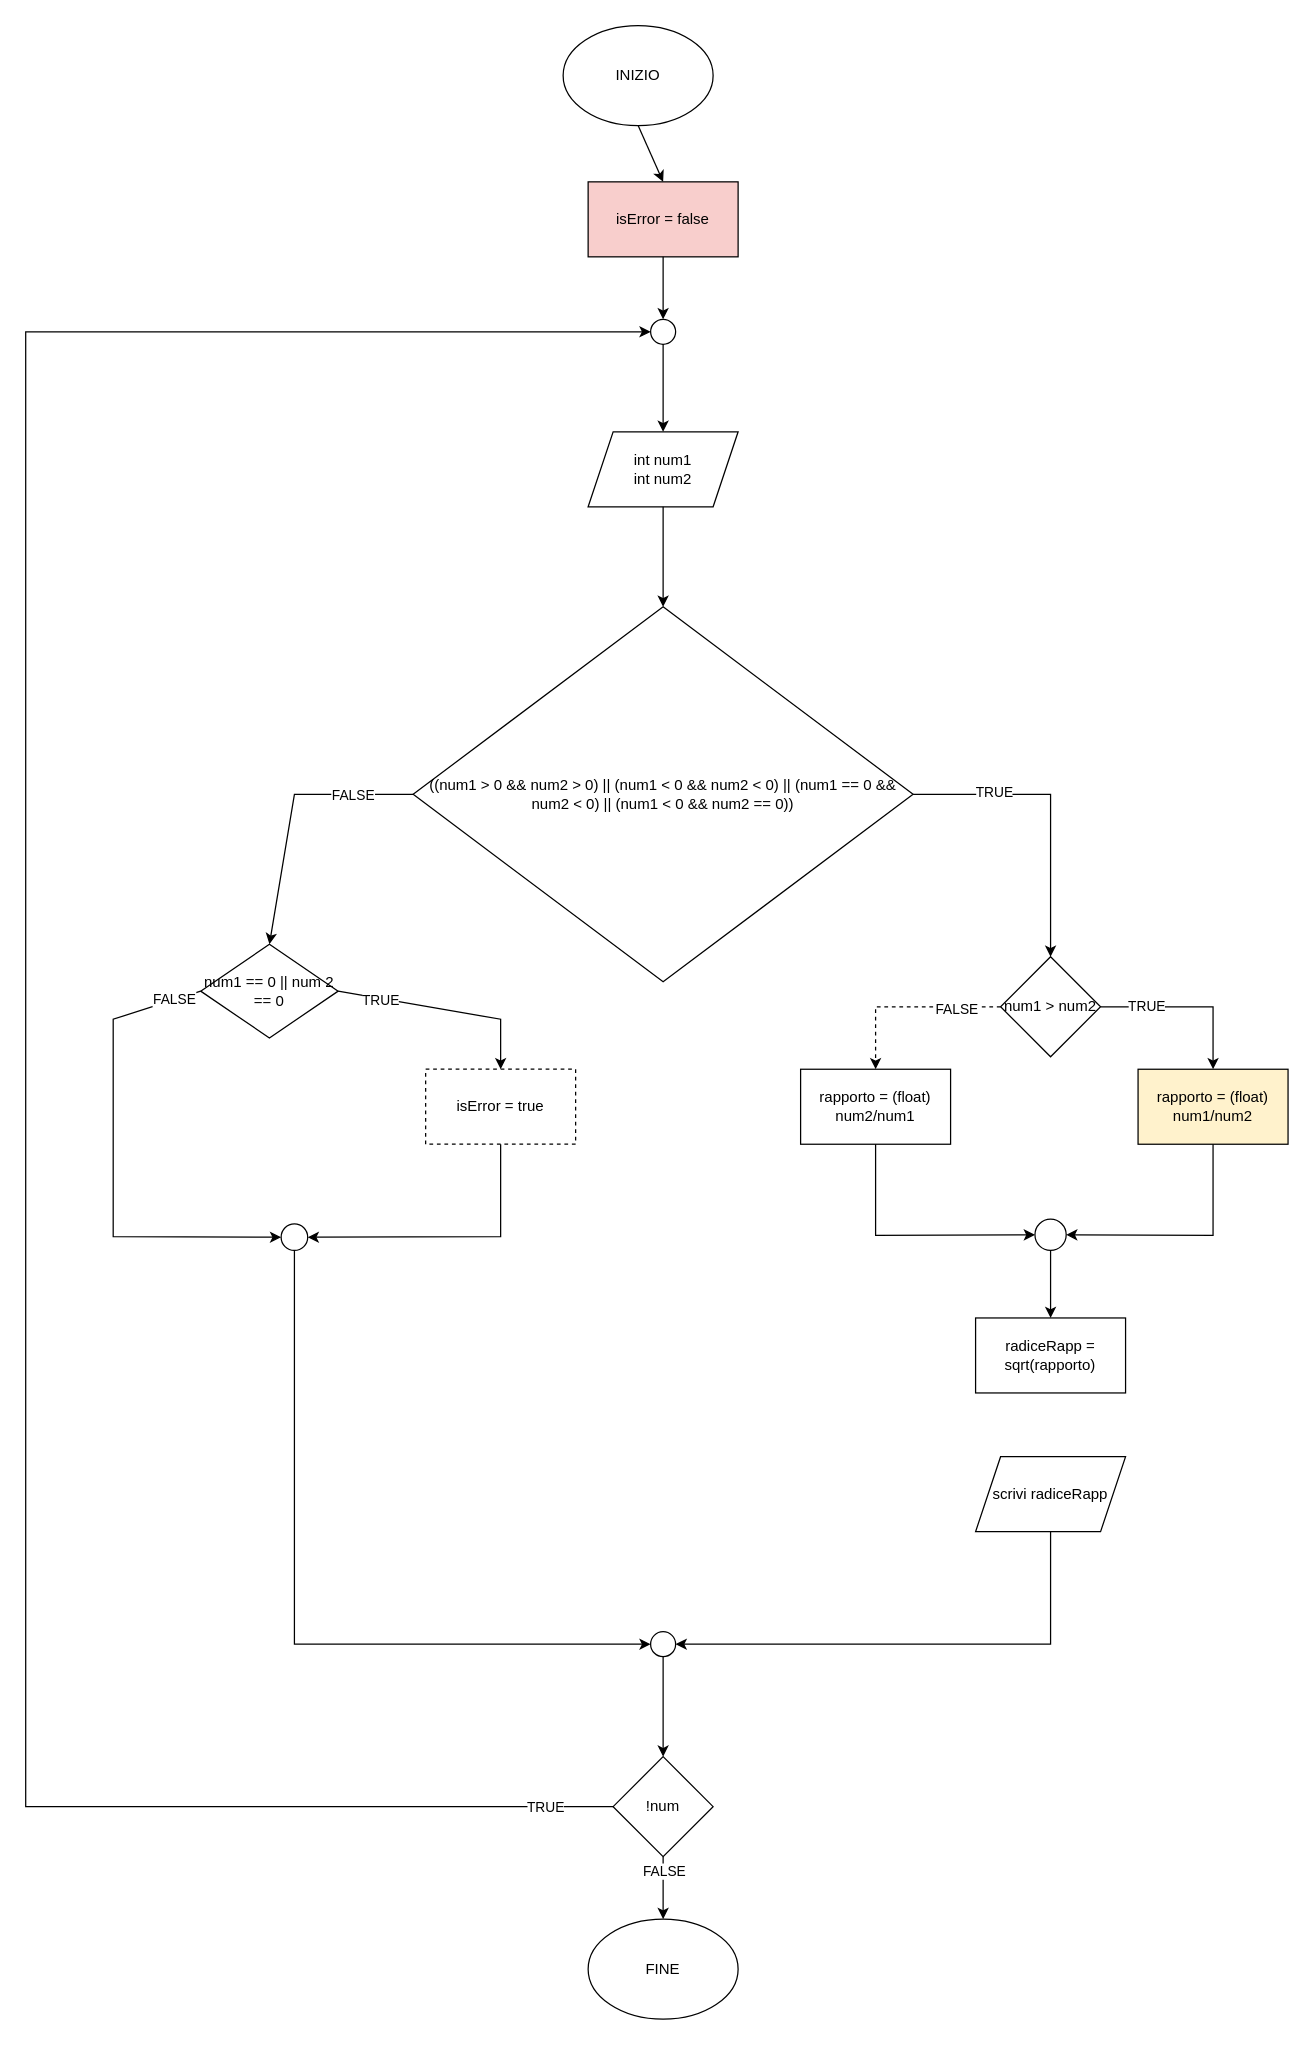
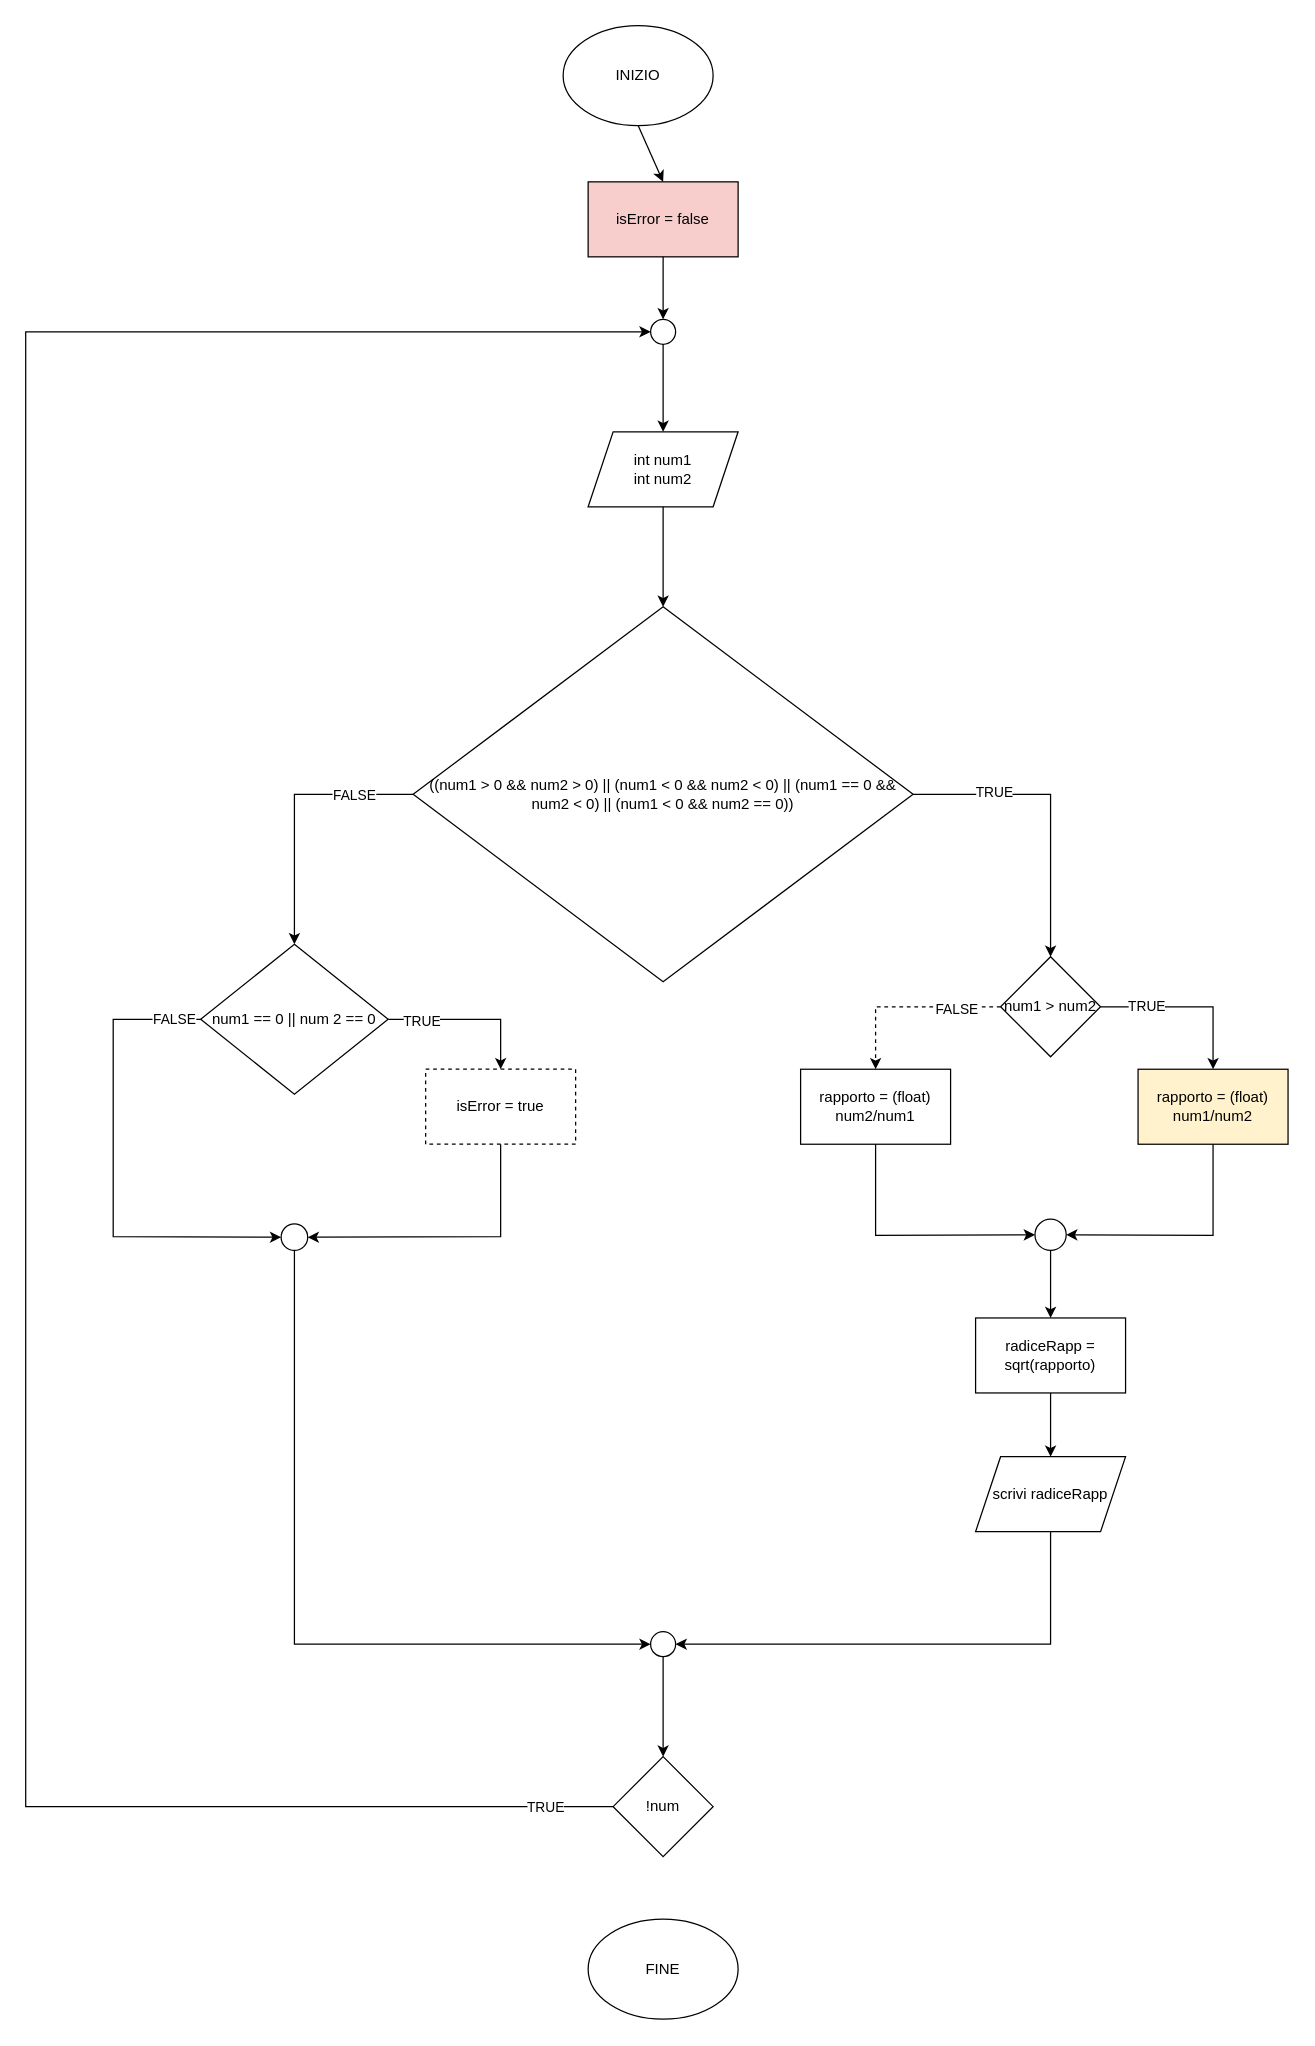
node "num1 == 0 || num 2 == 0": size 138x94 -> 188x150
edge "radiceRapp = sqrt(rapporto)" -> "scrivi radiceRapp": added
edge "!num" -> "FINE": removed, label "FALSE"
